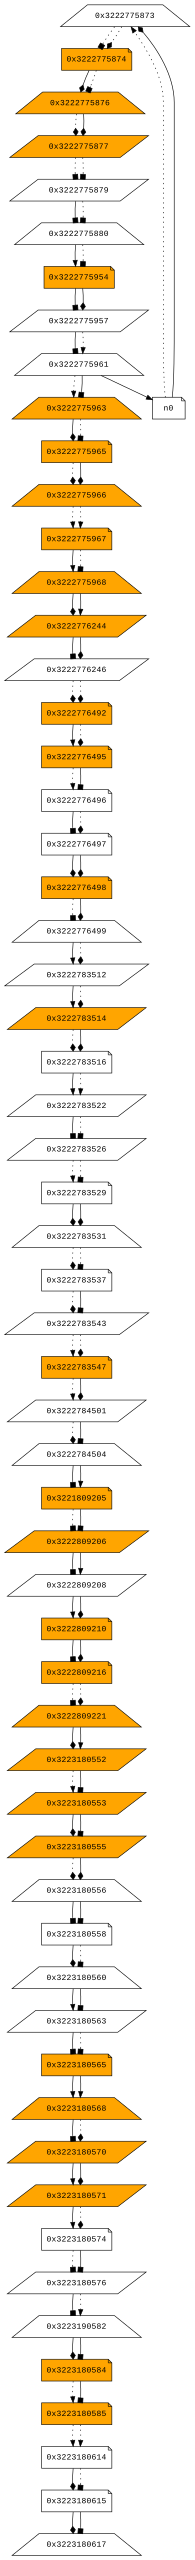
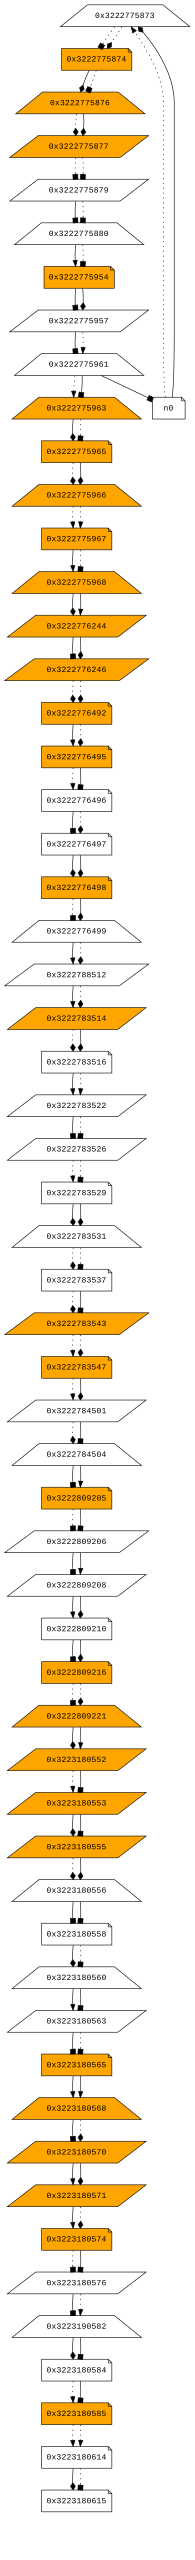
edge "0x3222775961" -> "n0": arrowhead normal -> box
node "0x3222776246": fillcolor white -> orange
node "0x3222783512": label "0x3222783512" -> "0x3222788512"
node "0x3222783543": fillcolor white -> orange
node "0x3221809205": label "0x3221809205" -> "0x3222809205"
node "0x3222809206": fillcolor orange -> white
node "0x3222809210": fillcolor orange -> white
node "0x3223180574": fillcolor white -> orange
node "0x3223180584": fillcolor orange -> white
node "0x3223180617": removed
